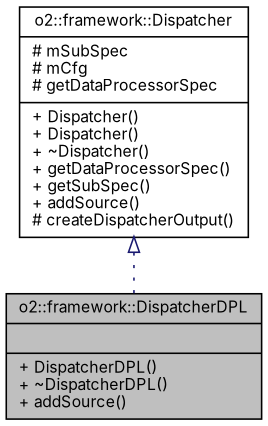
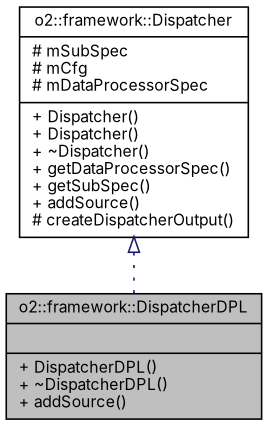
node "o2::framework::Dispatcher": text "# getDataProcessorSpec" -> "# mDataProcessorSpec"
